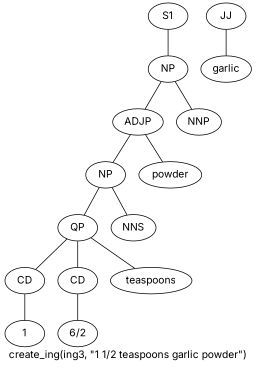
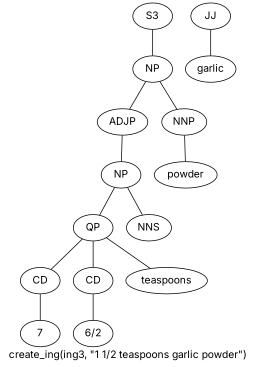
node "S1": label "S1" -> "S3"
edge "ADJP" -- "powder": now "NNP" -- "powder"
node "1": label "1" -> "7"
